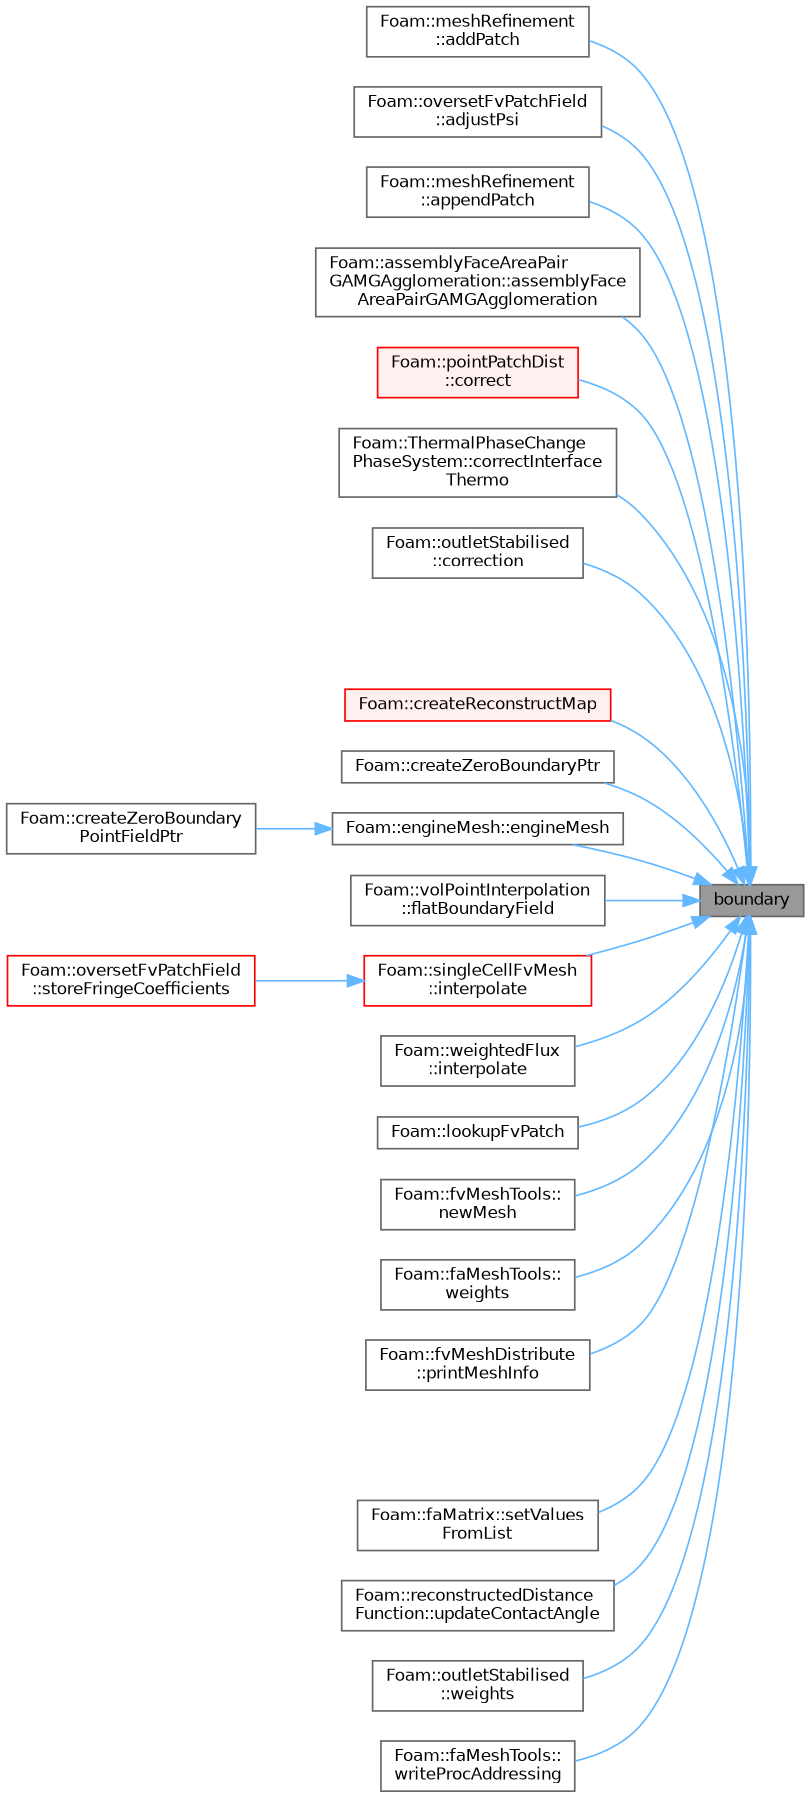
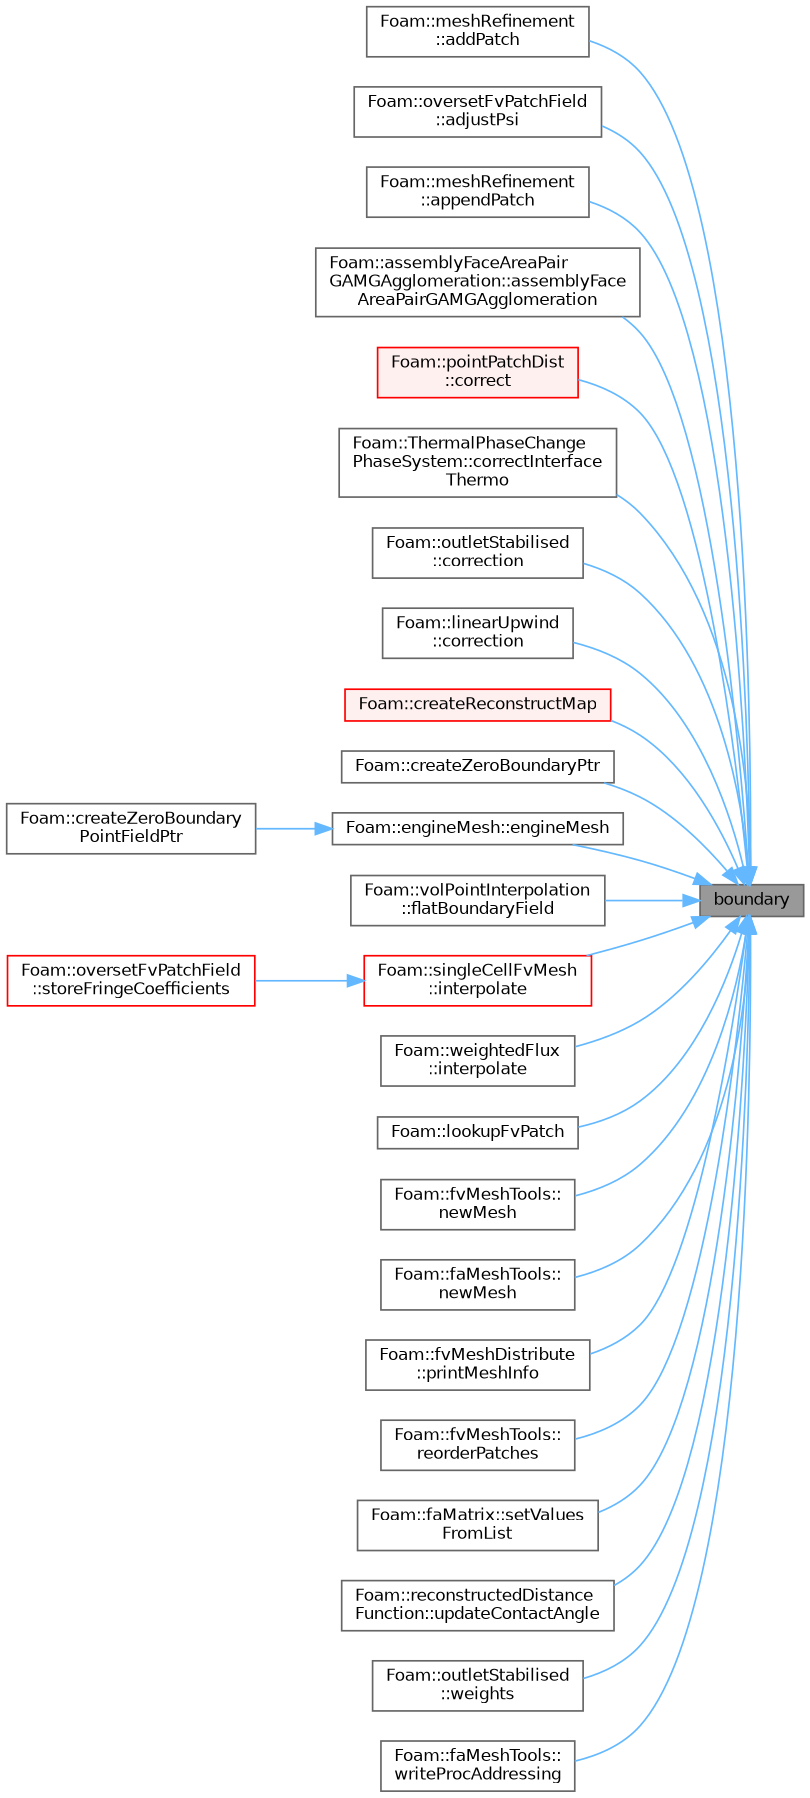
node "Foam::linearUpwind ::correction": added
node "Foam::faMeshTools:: weights": label "Foam::faMeshTools:: weights" -> "Foam::faMeshTools:: newMesh"
node "Foam::fvMeshTools:: reorderPatches": added
